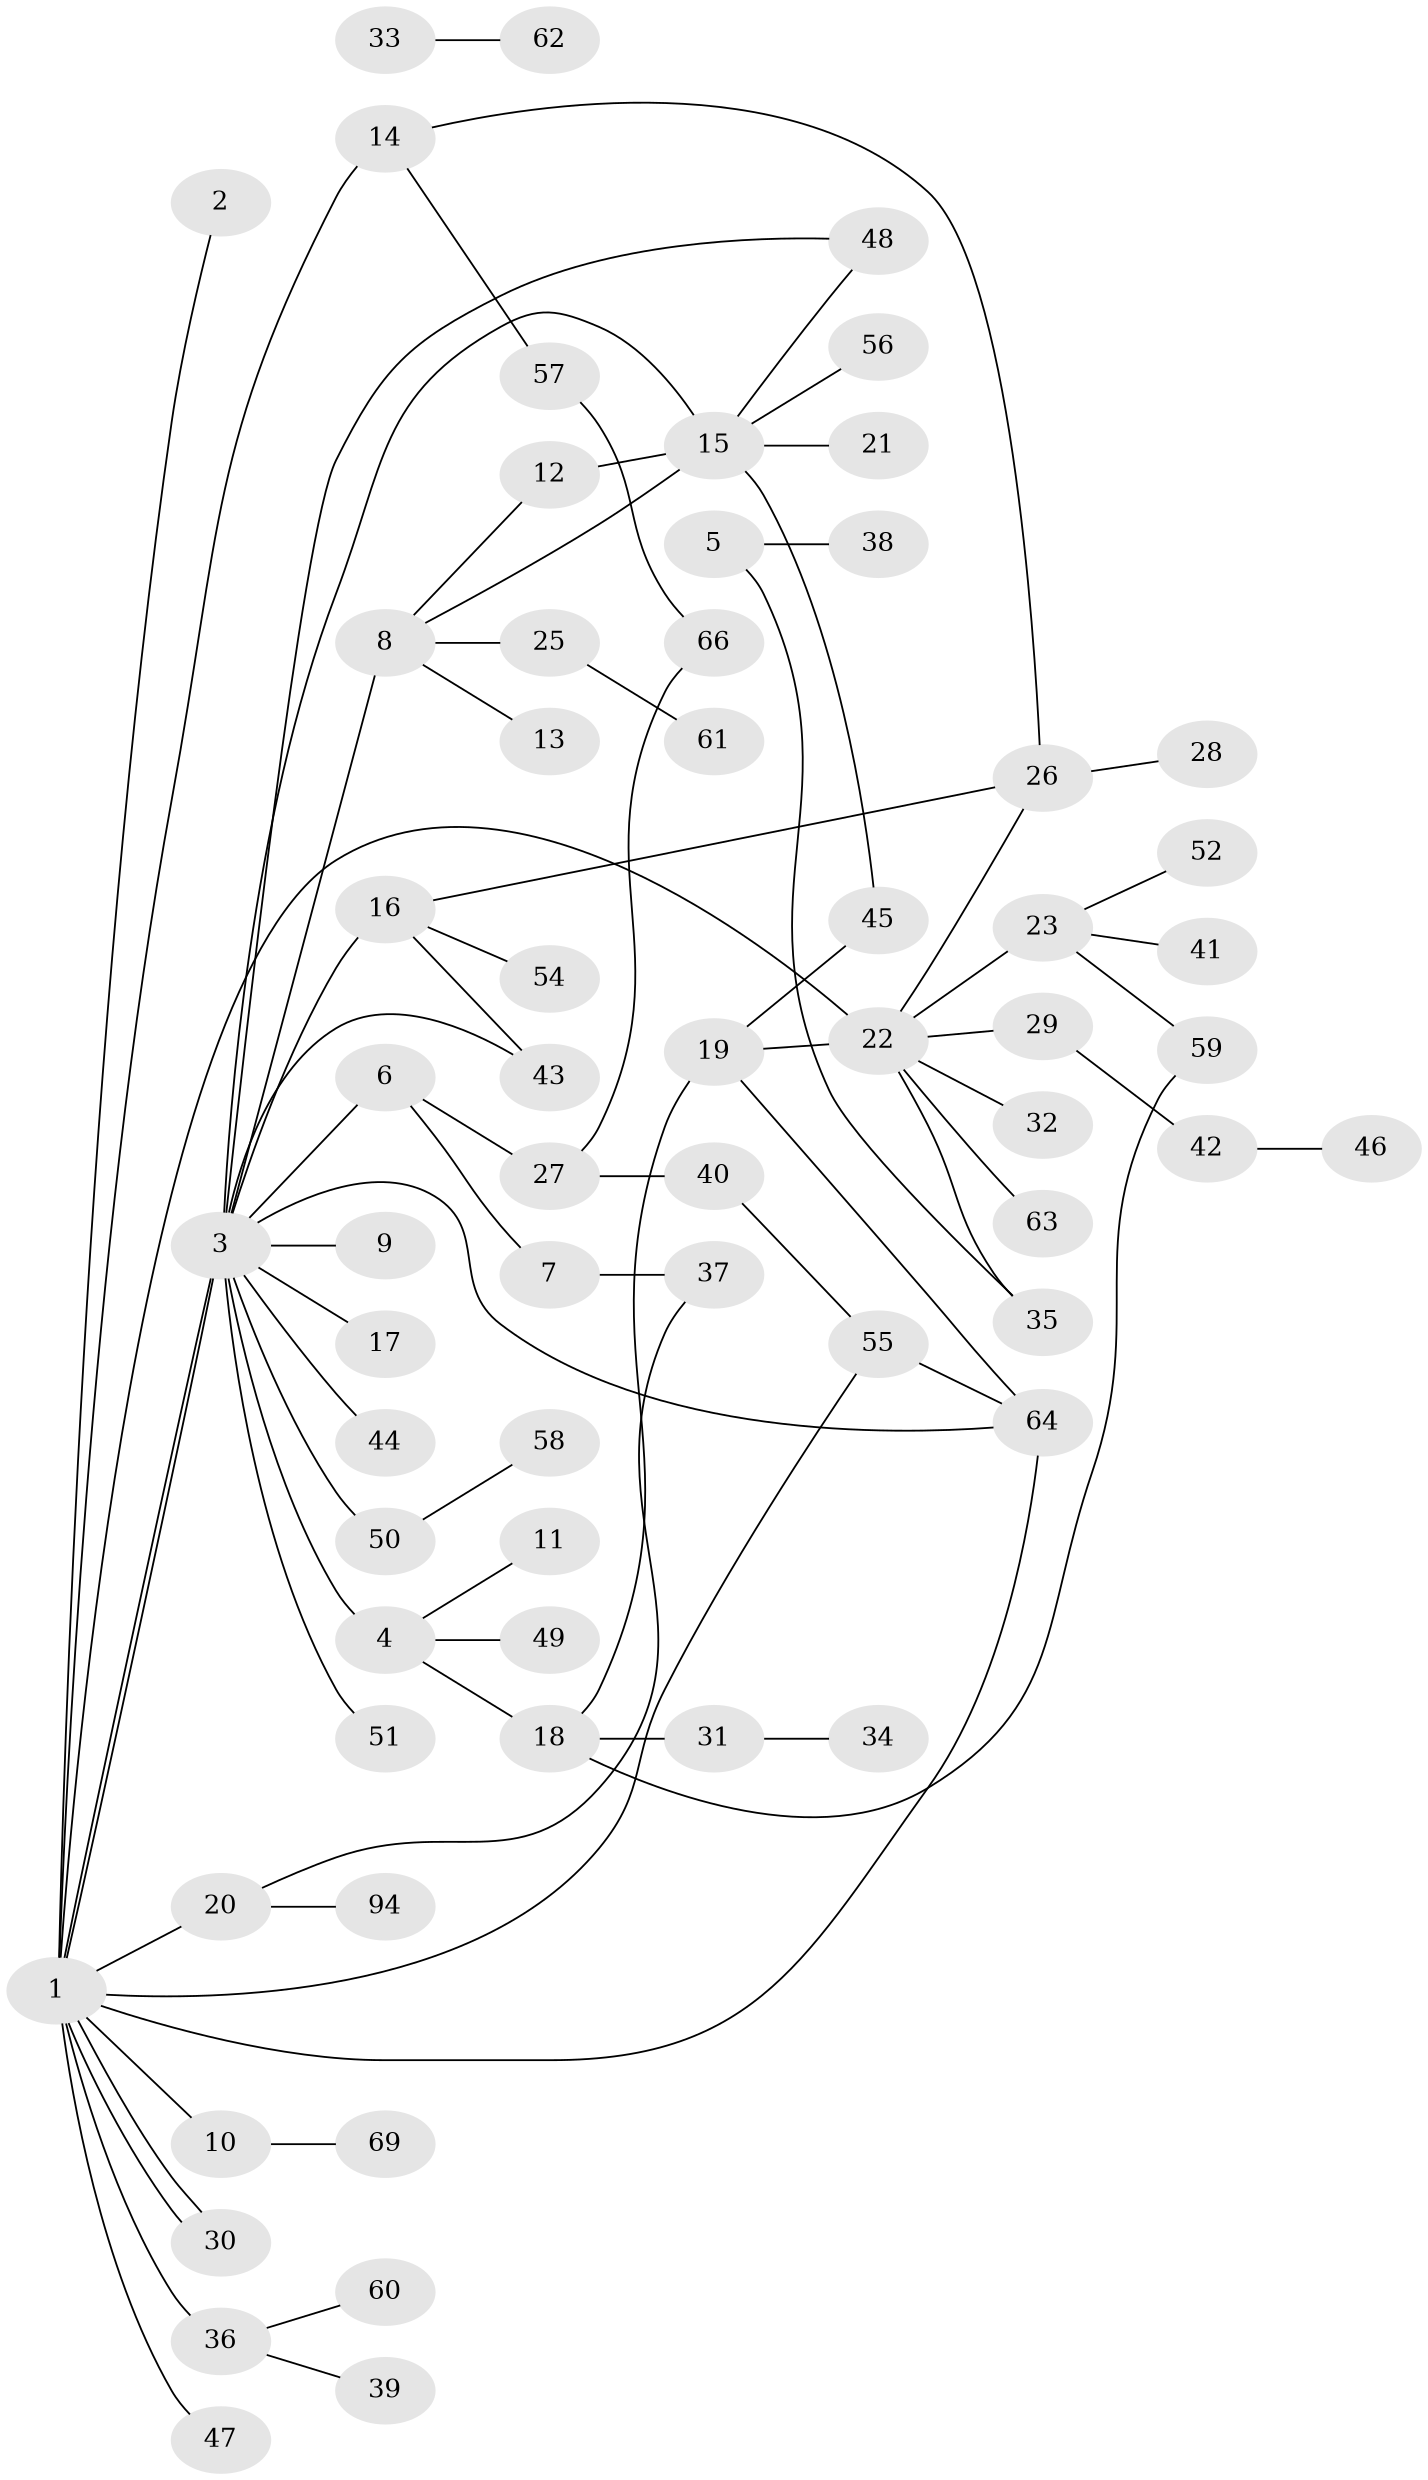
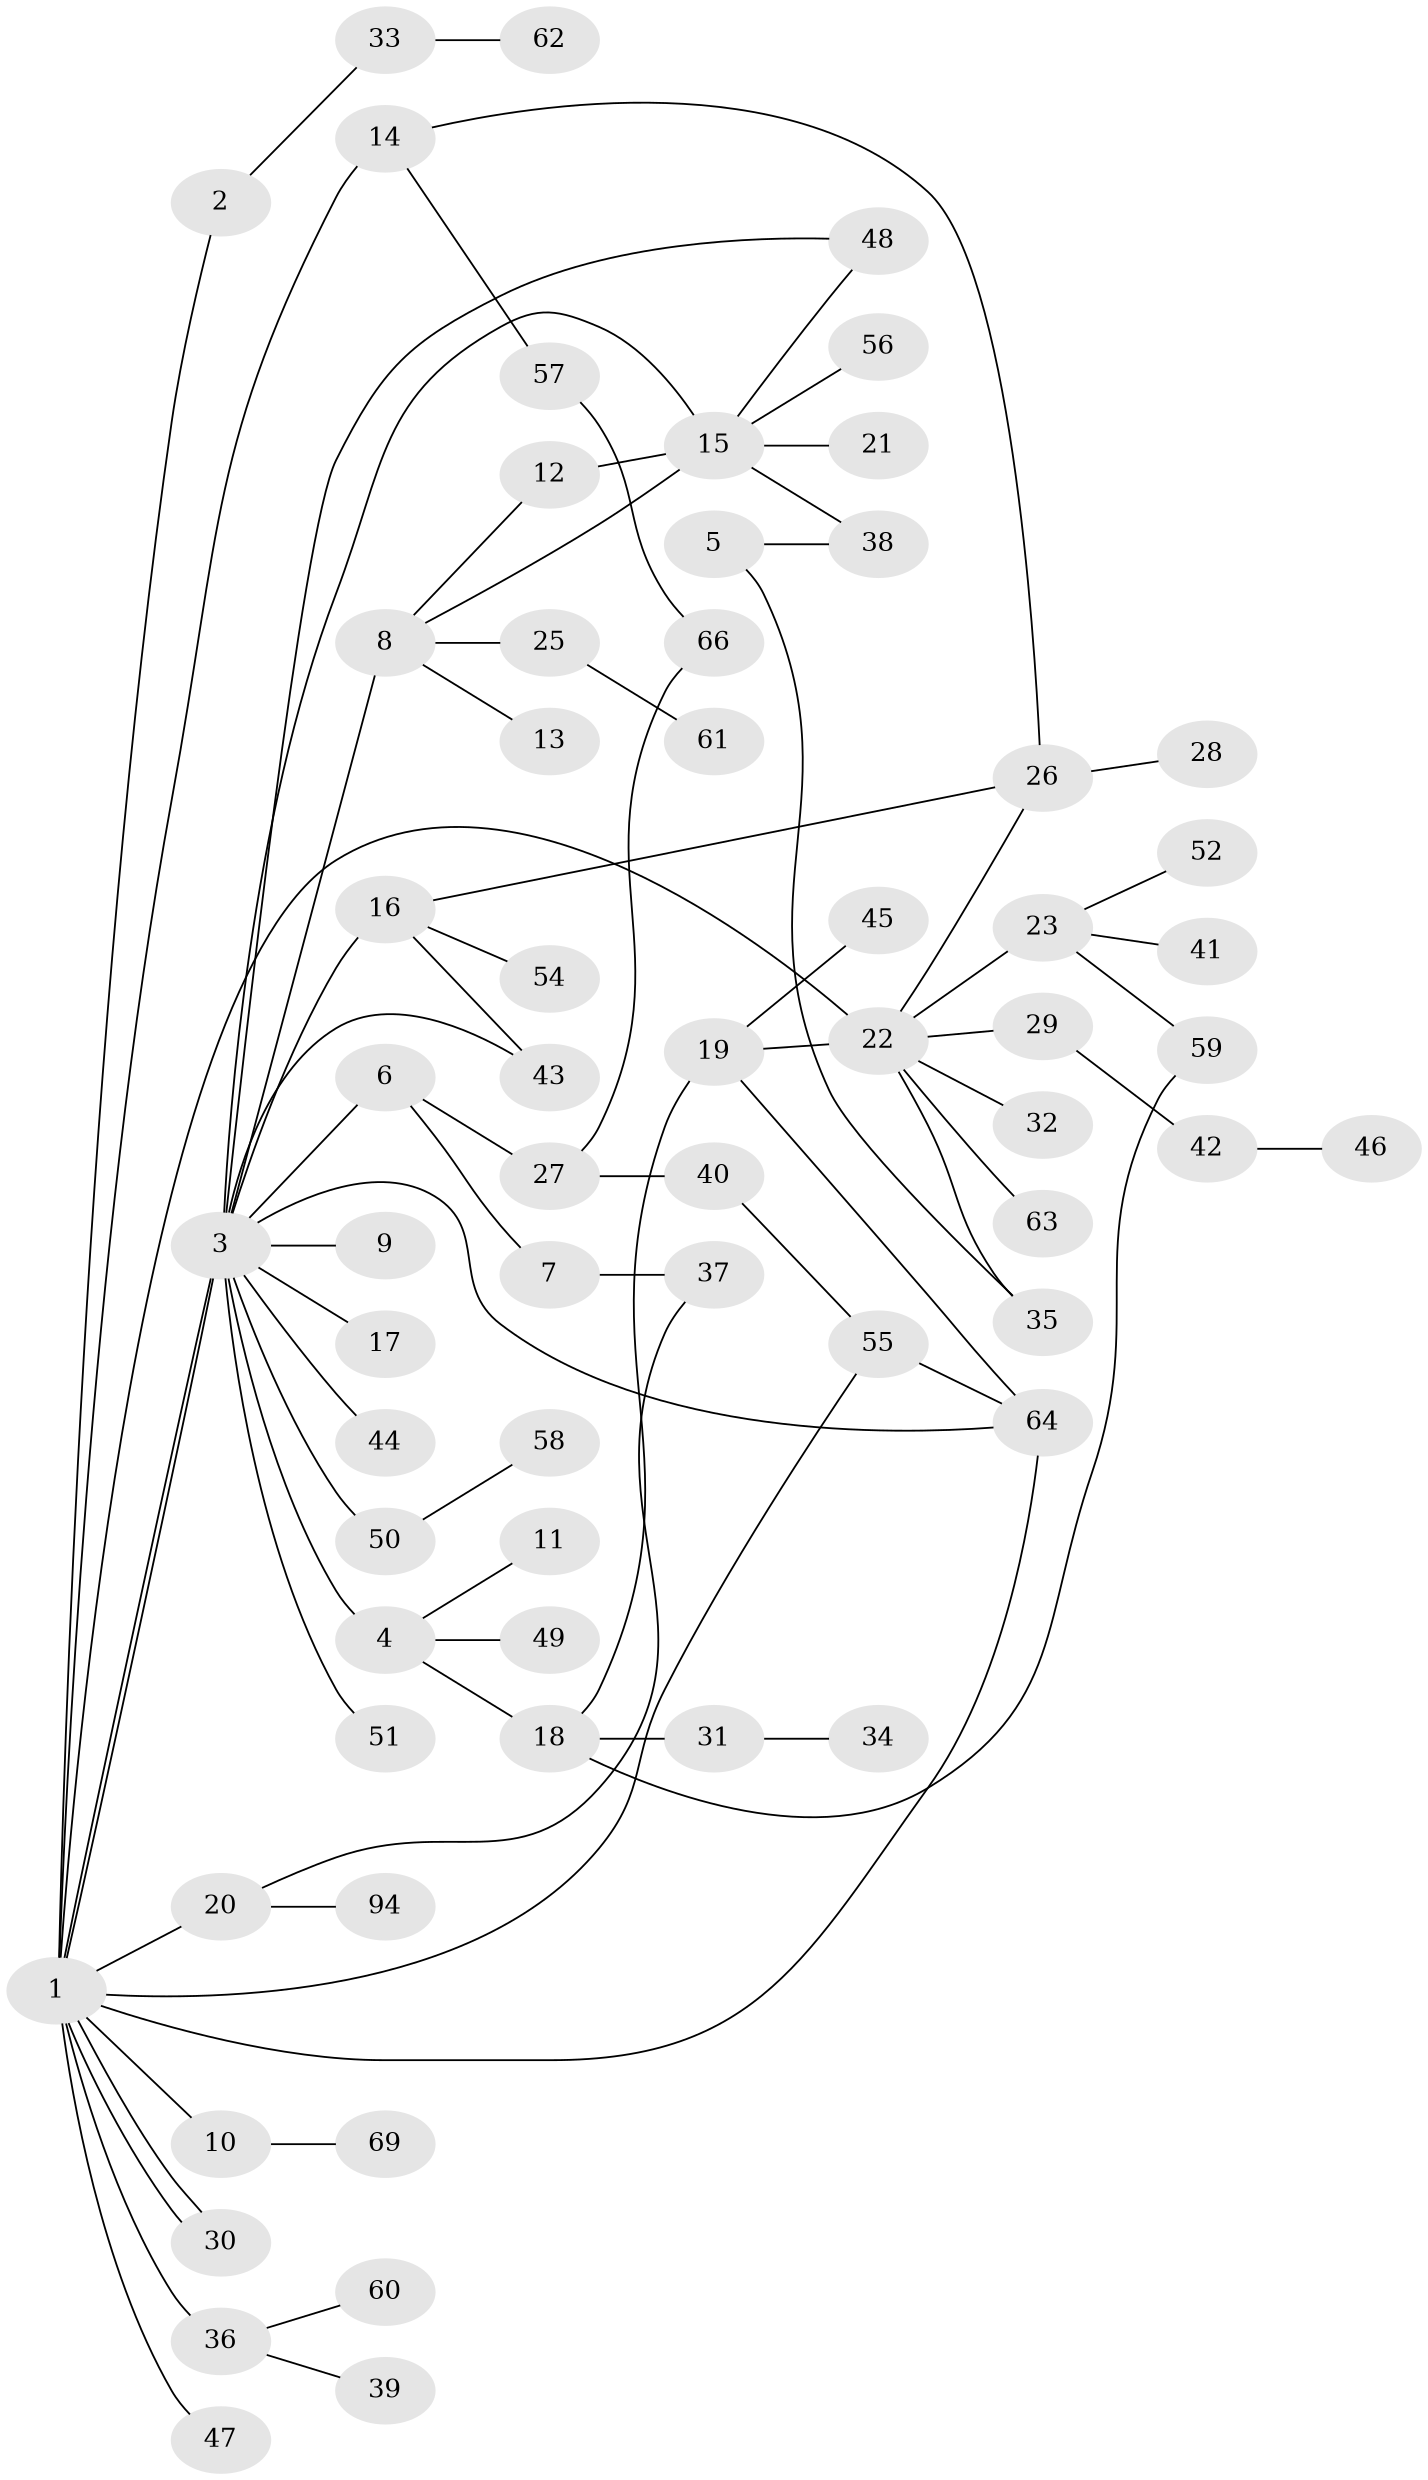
edge "33" -- "2": added
edge "15" -- "45": now "15" -- "38"
